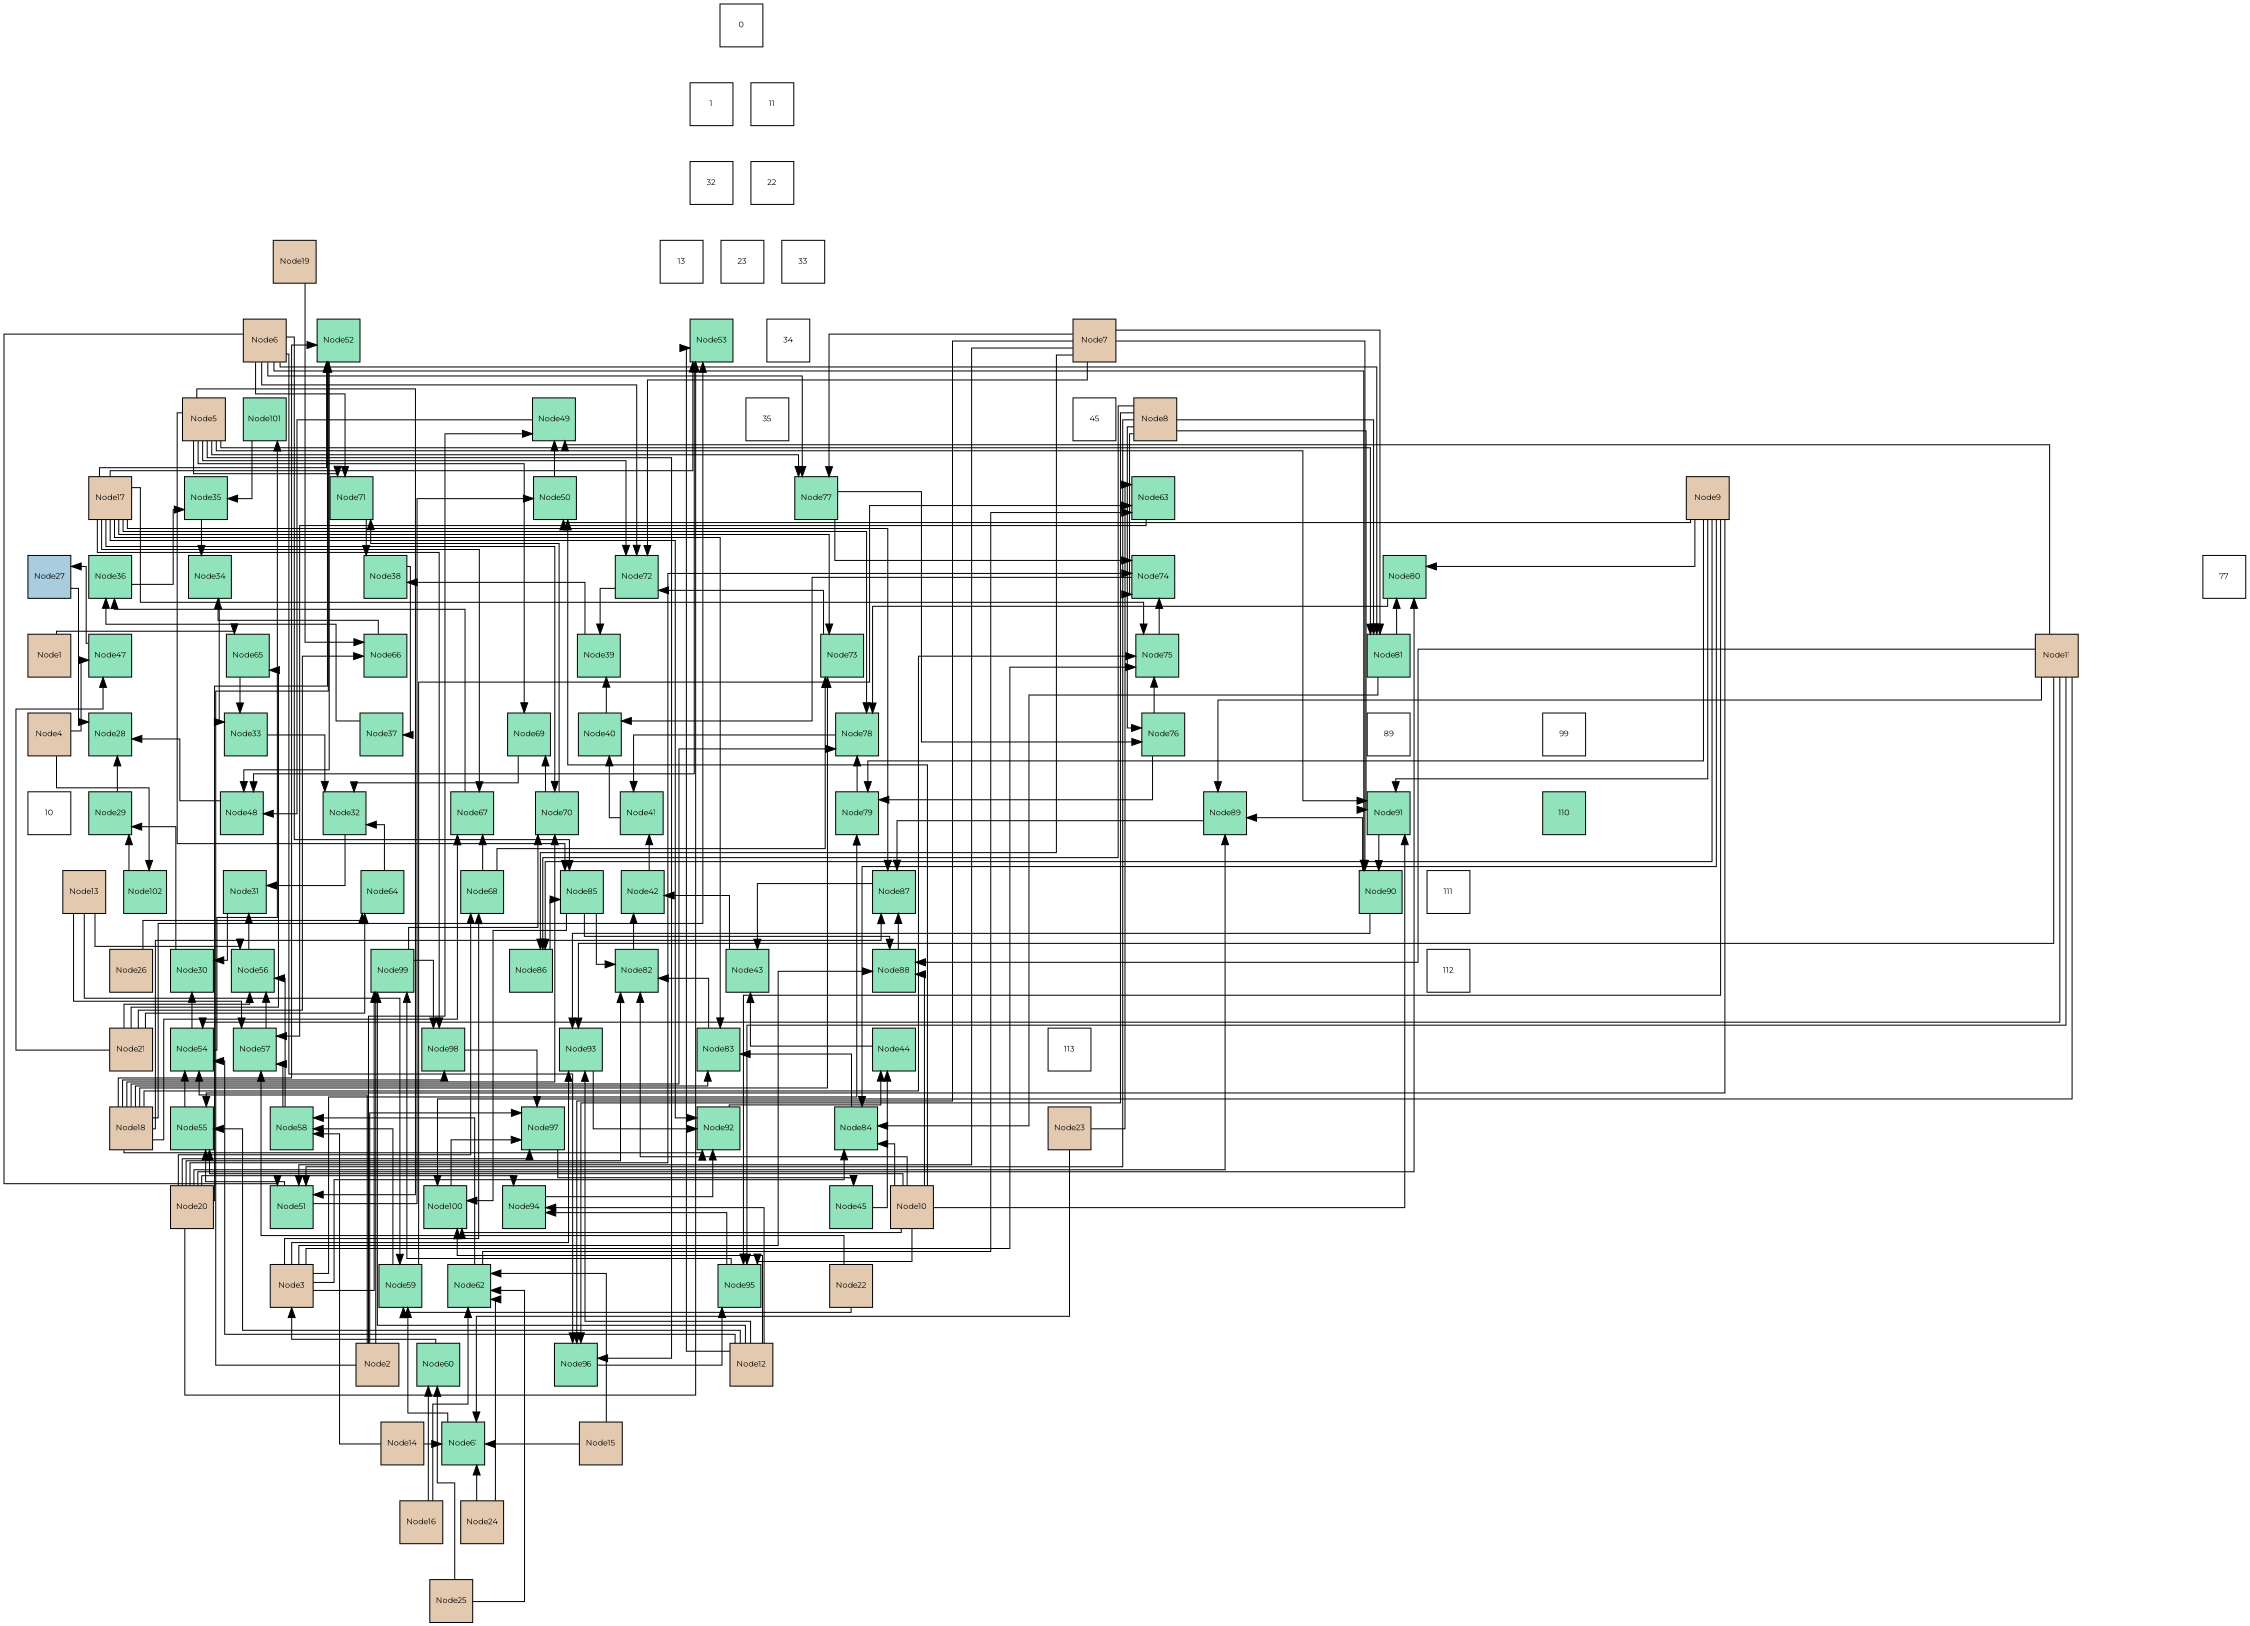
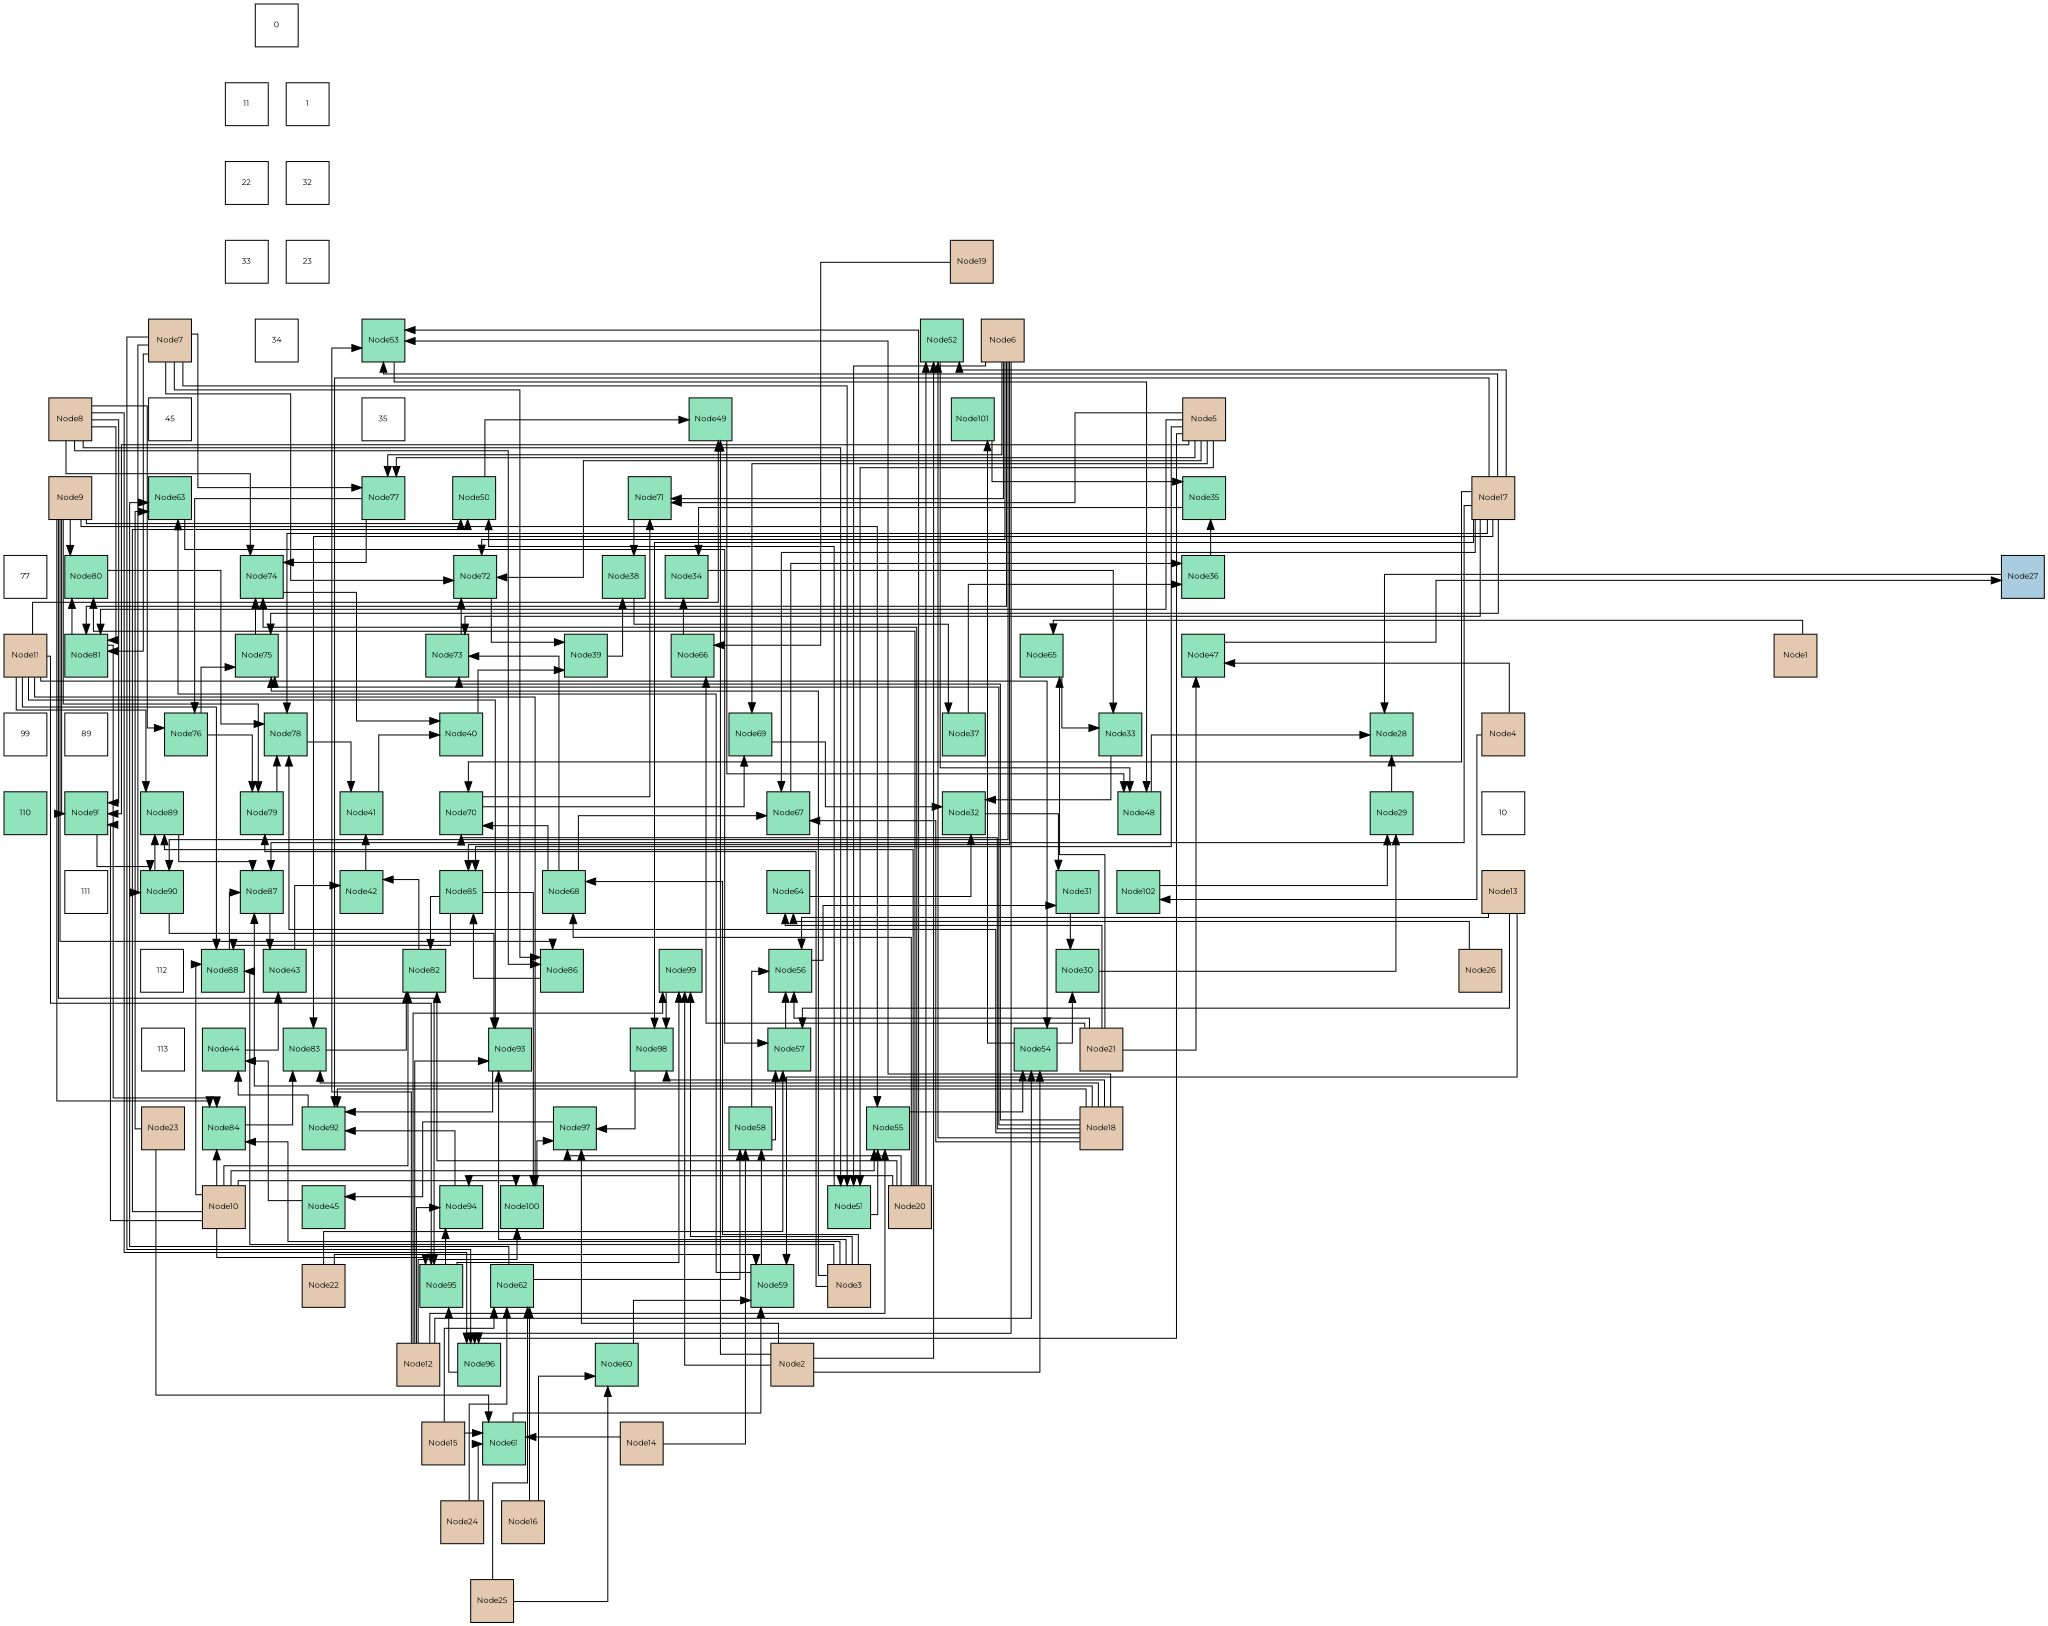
node "13": removed
edge "Node99" -> "Node70": now "Node68" -> "Node70"
edge "Node60" -> "Node3": now "Node60" -> "Node59"
